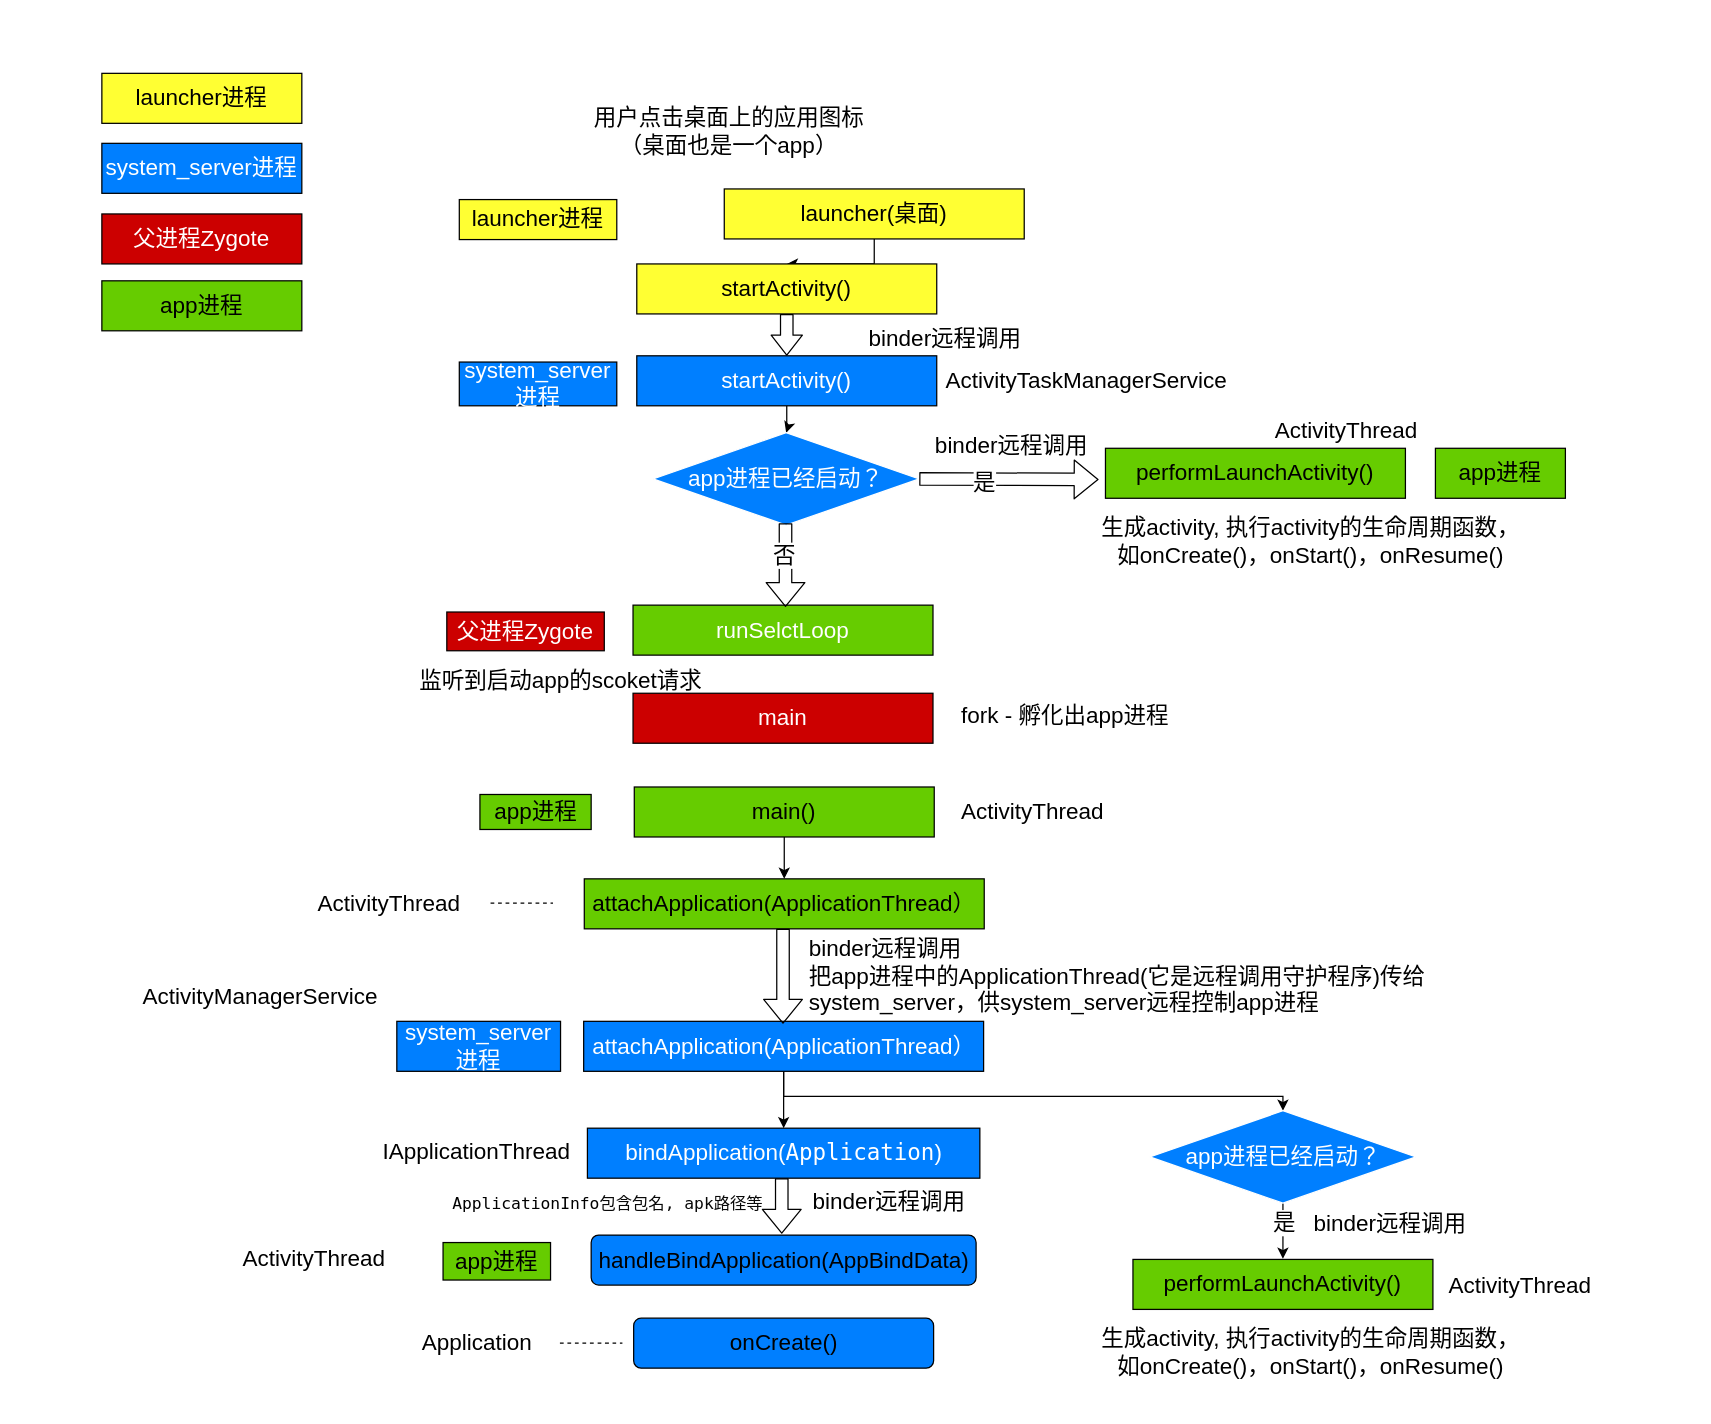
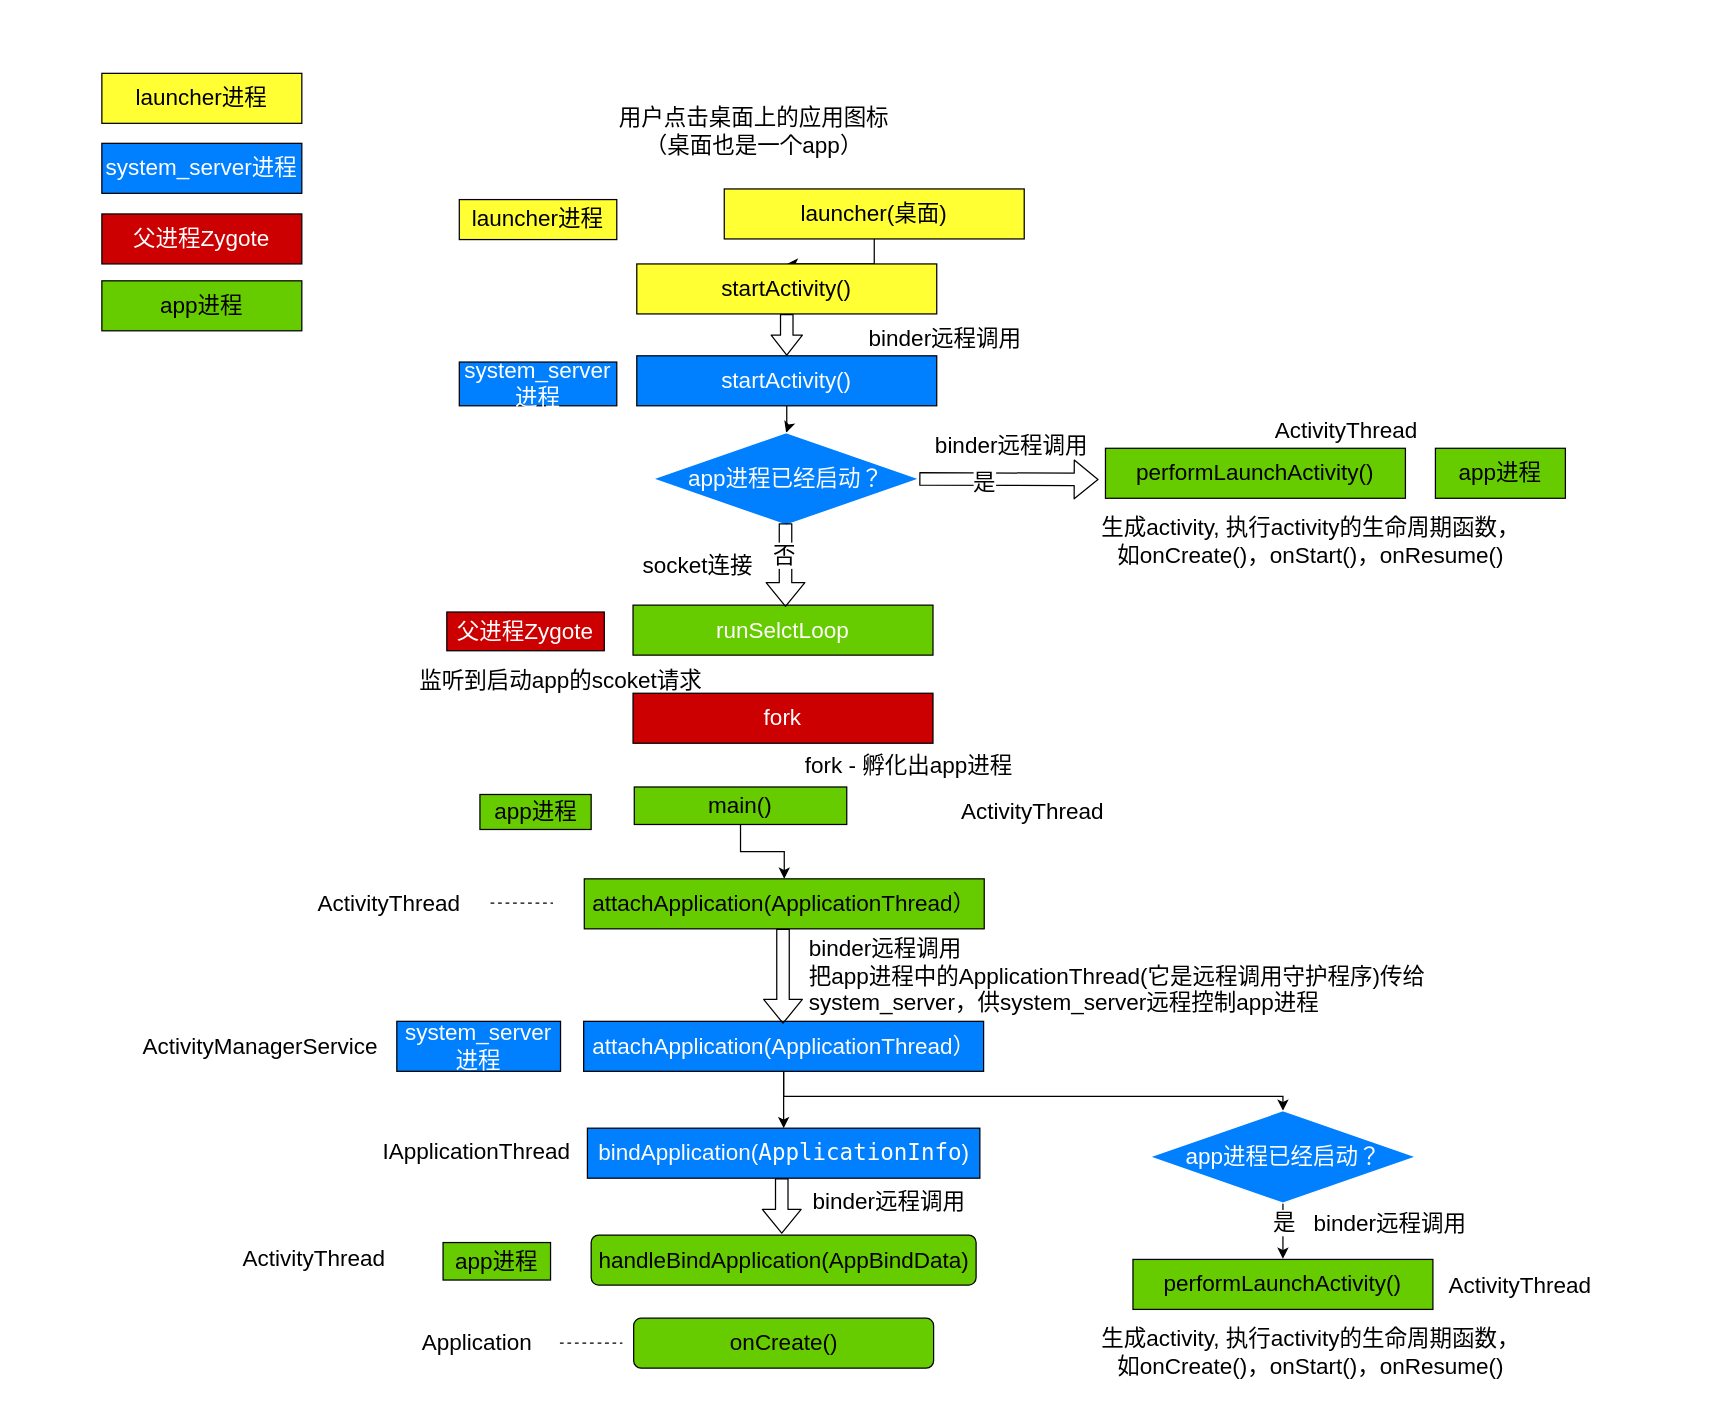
node "用户点击桌面上的应用图标（桌面也是一个app）": moved (729, 132) -> (754, 132)
node "ActivityTaskManagerService": removed
node "socket连接": added
node "fork - 孵化出app进程": moved (1066, 715) -> (909, 765)
node "main": label "main" -> "fork"
node "main()": size 300x50 -> 213x38
node "ActivityManagerService": moved (261, 996) -> (261, 1046)
node "bindApplication(Application)": label "bindApplication(Application)" -> "bindApplication(ApplicationInfo)"
node "ApplicationInfo包含包名, apk路径等": removed
node "handleBindApplication(AppBindData)": fillcolor #007fff -> #66cc00
node "onCreate()": fillcolor #007fff -> #66cc00
